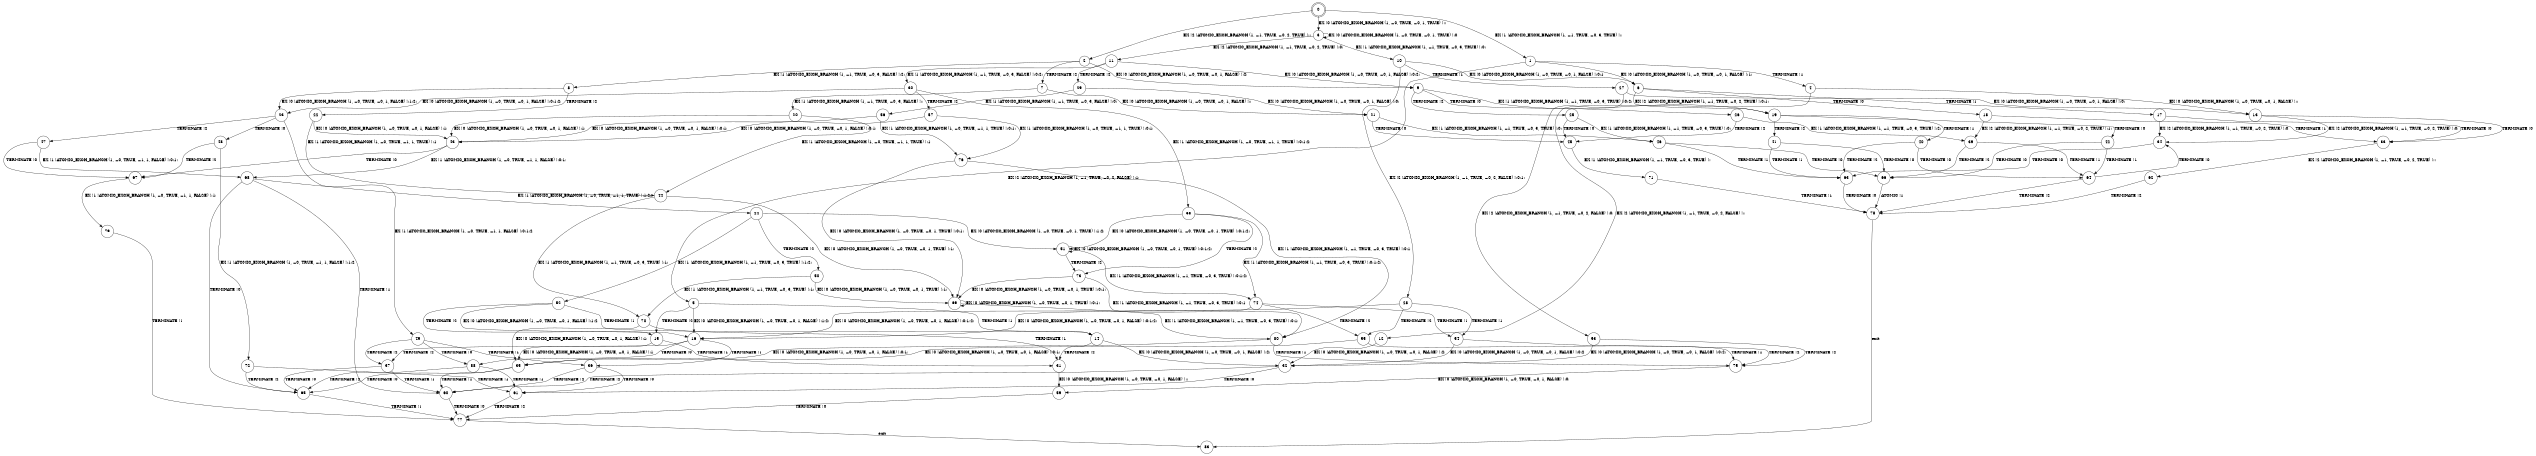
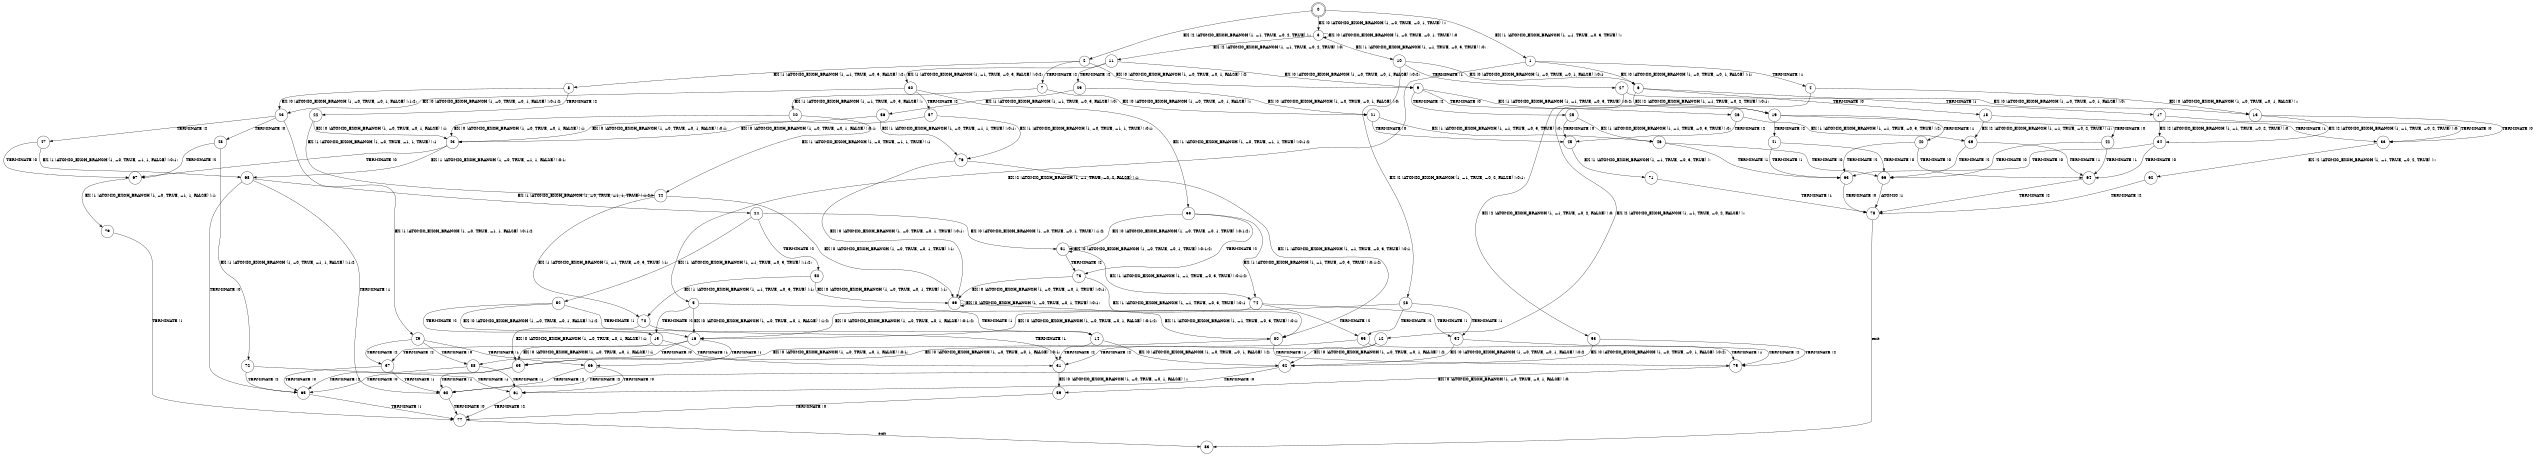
edge "64" -> "34": reversed
edge "12" -> "31": added, label "TERMINATE !2"
